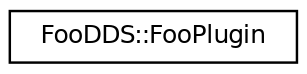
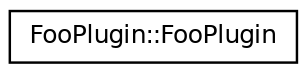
node "FooDDS::FooPlugin": label "FooDDS::FooPlugin" -> "FooPlugin::FooPlugin"
